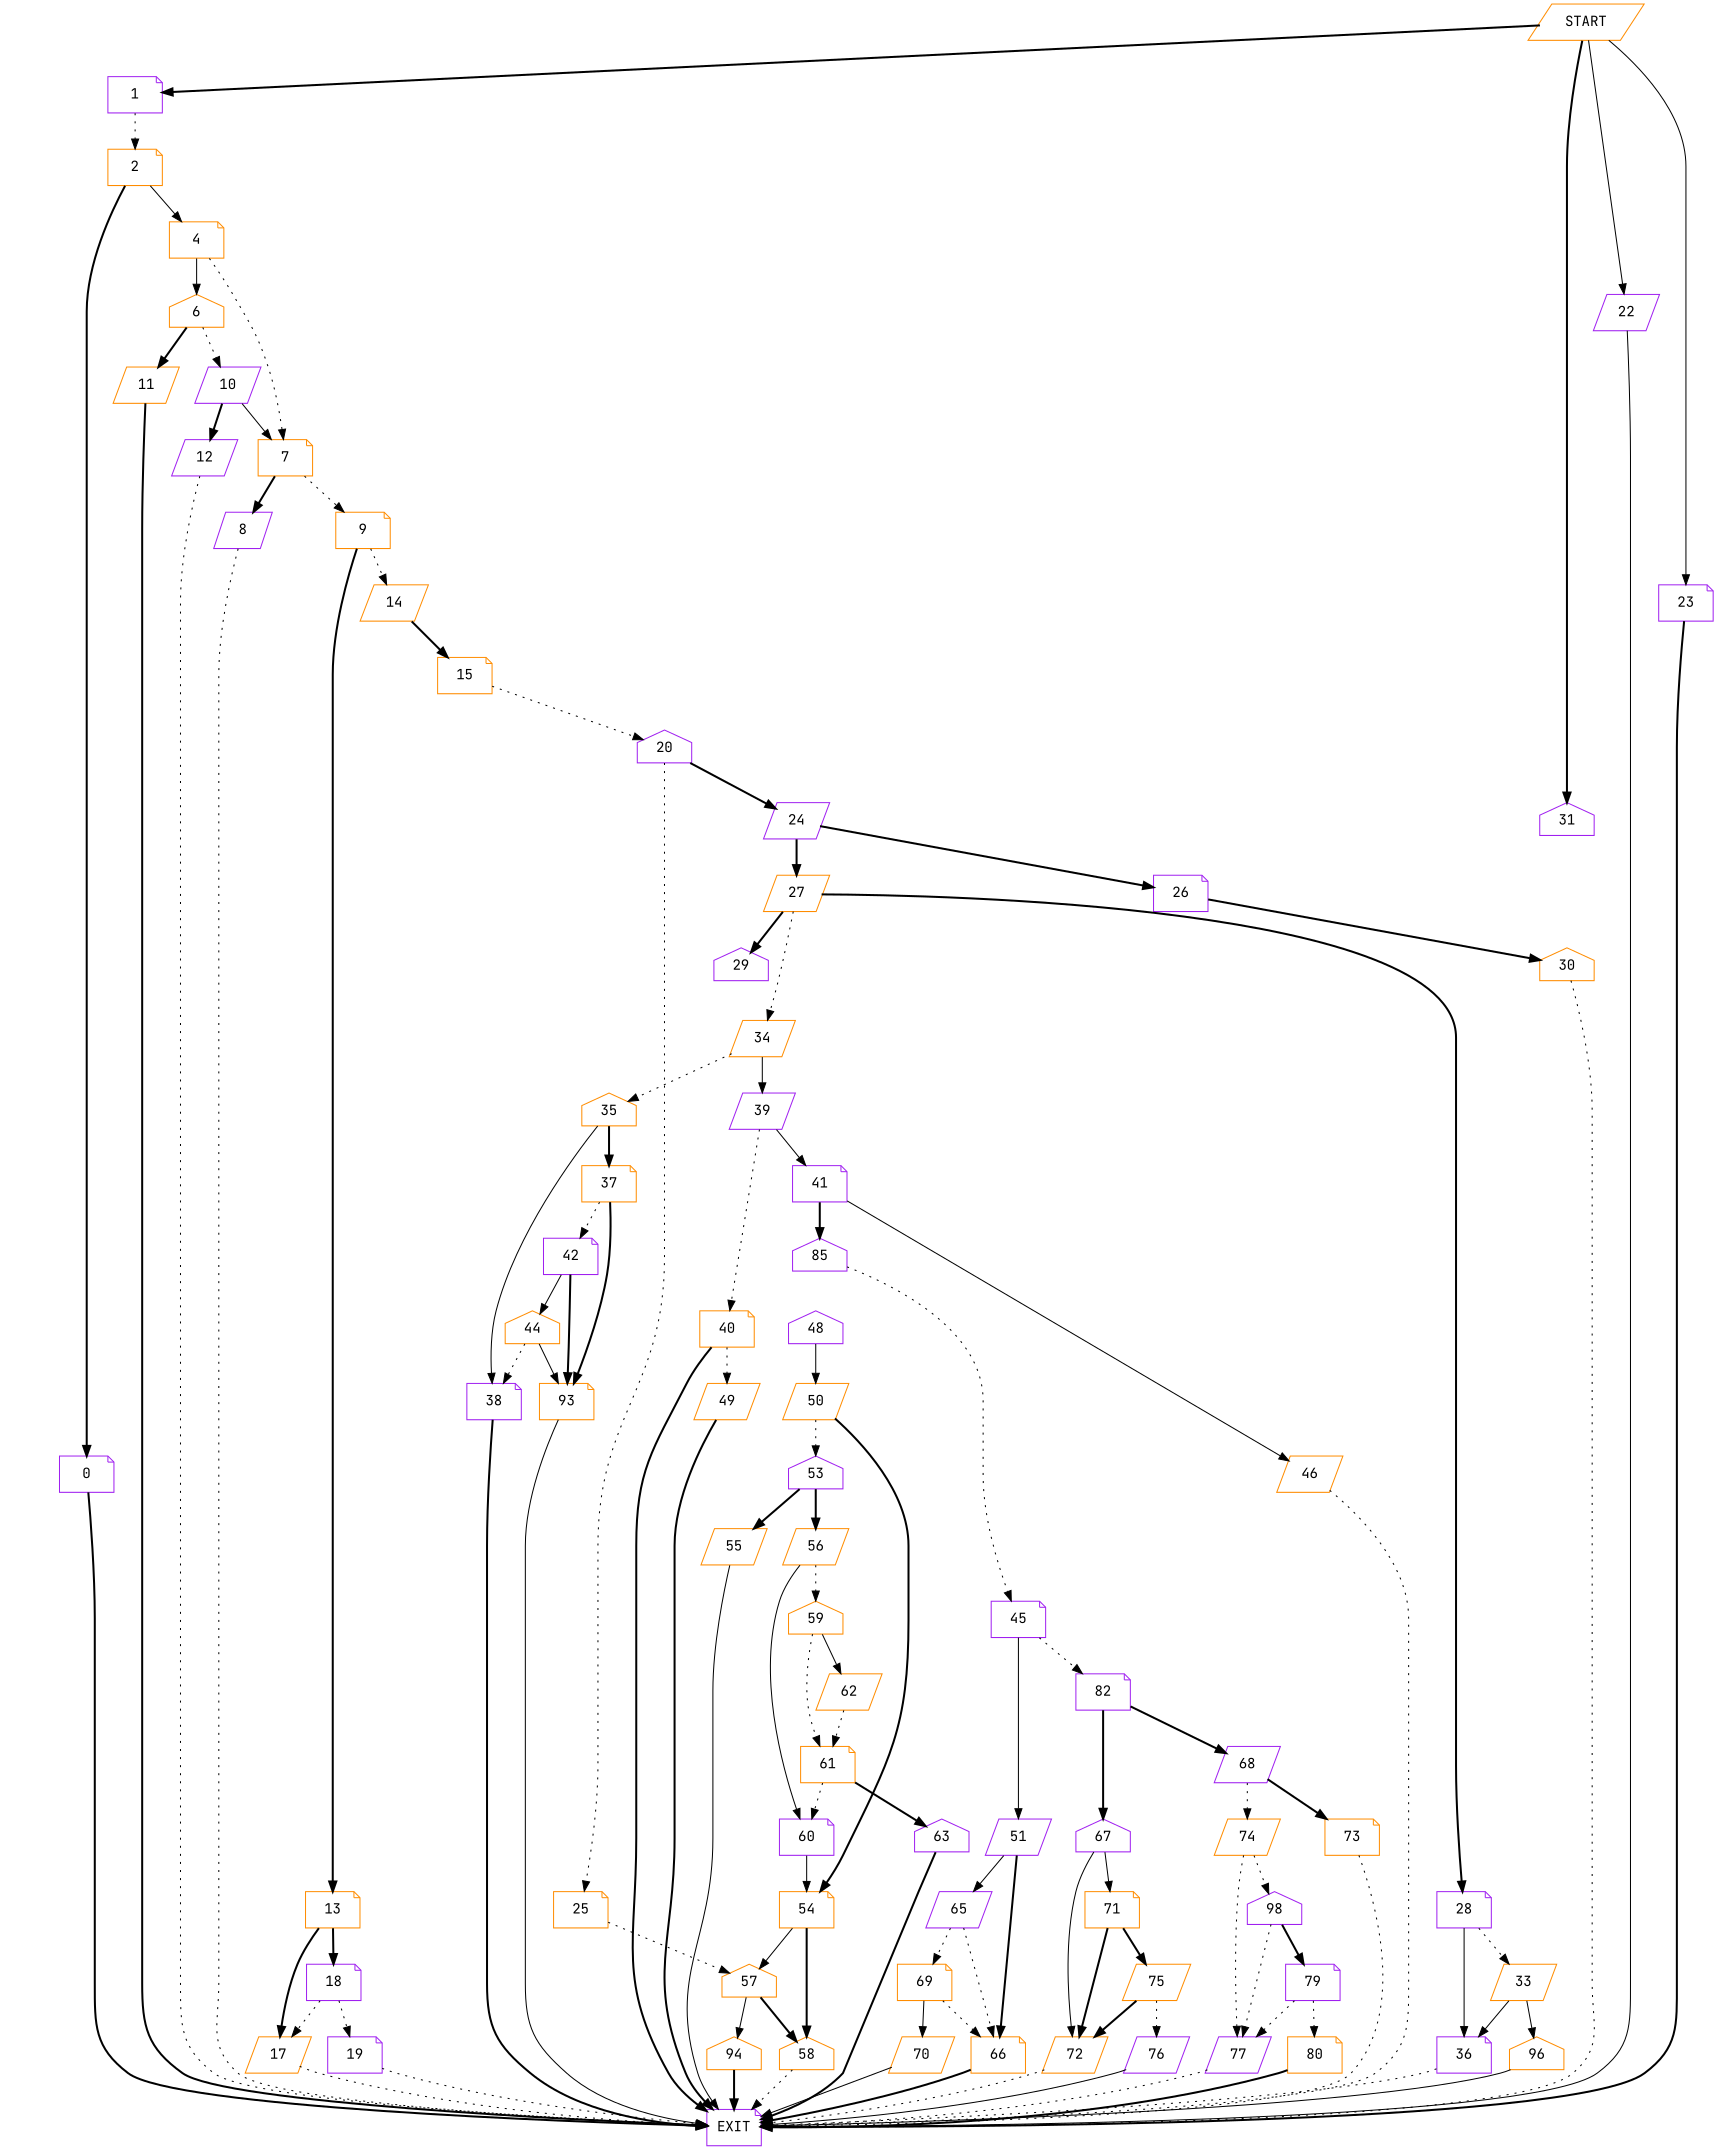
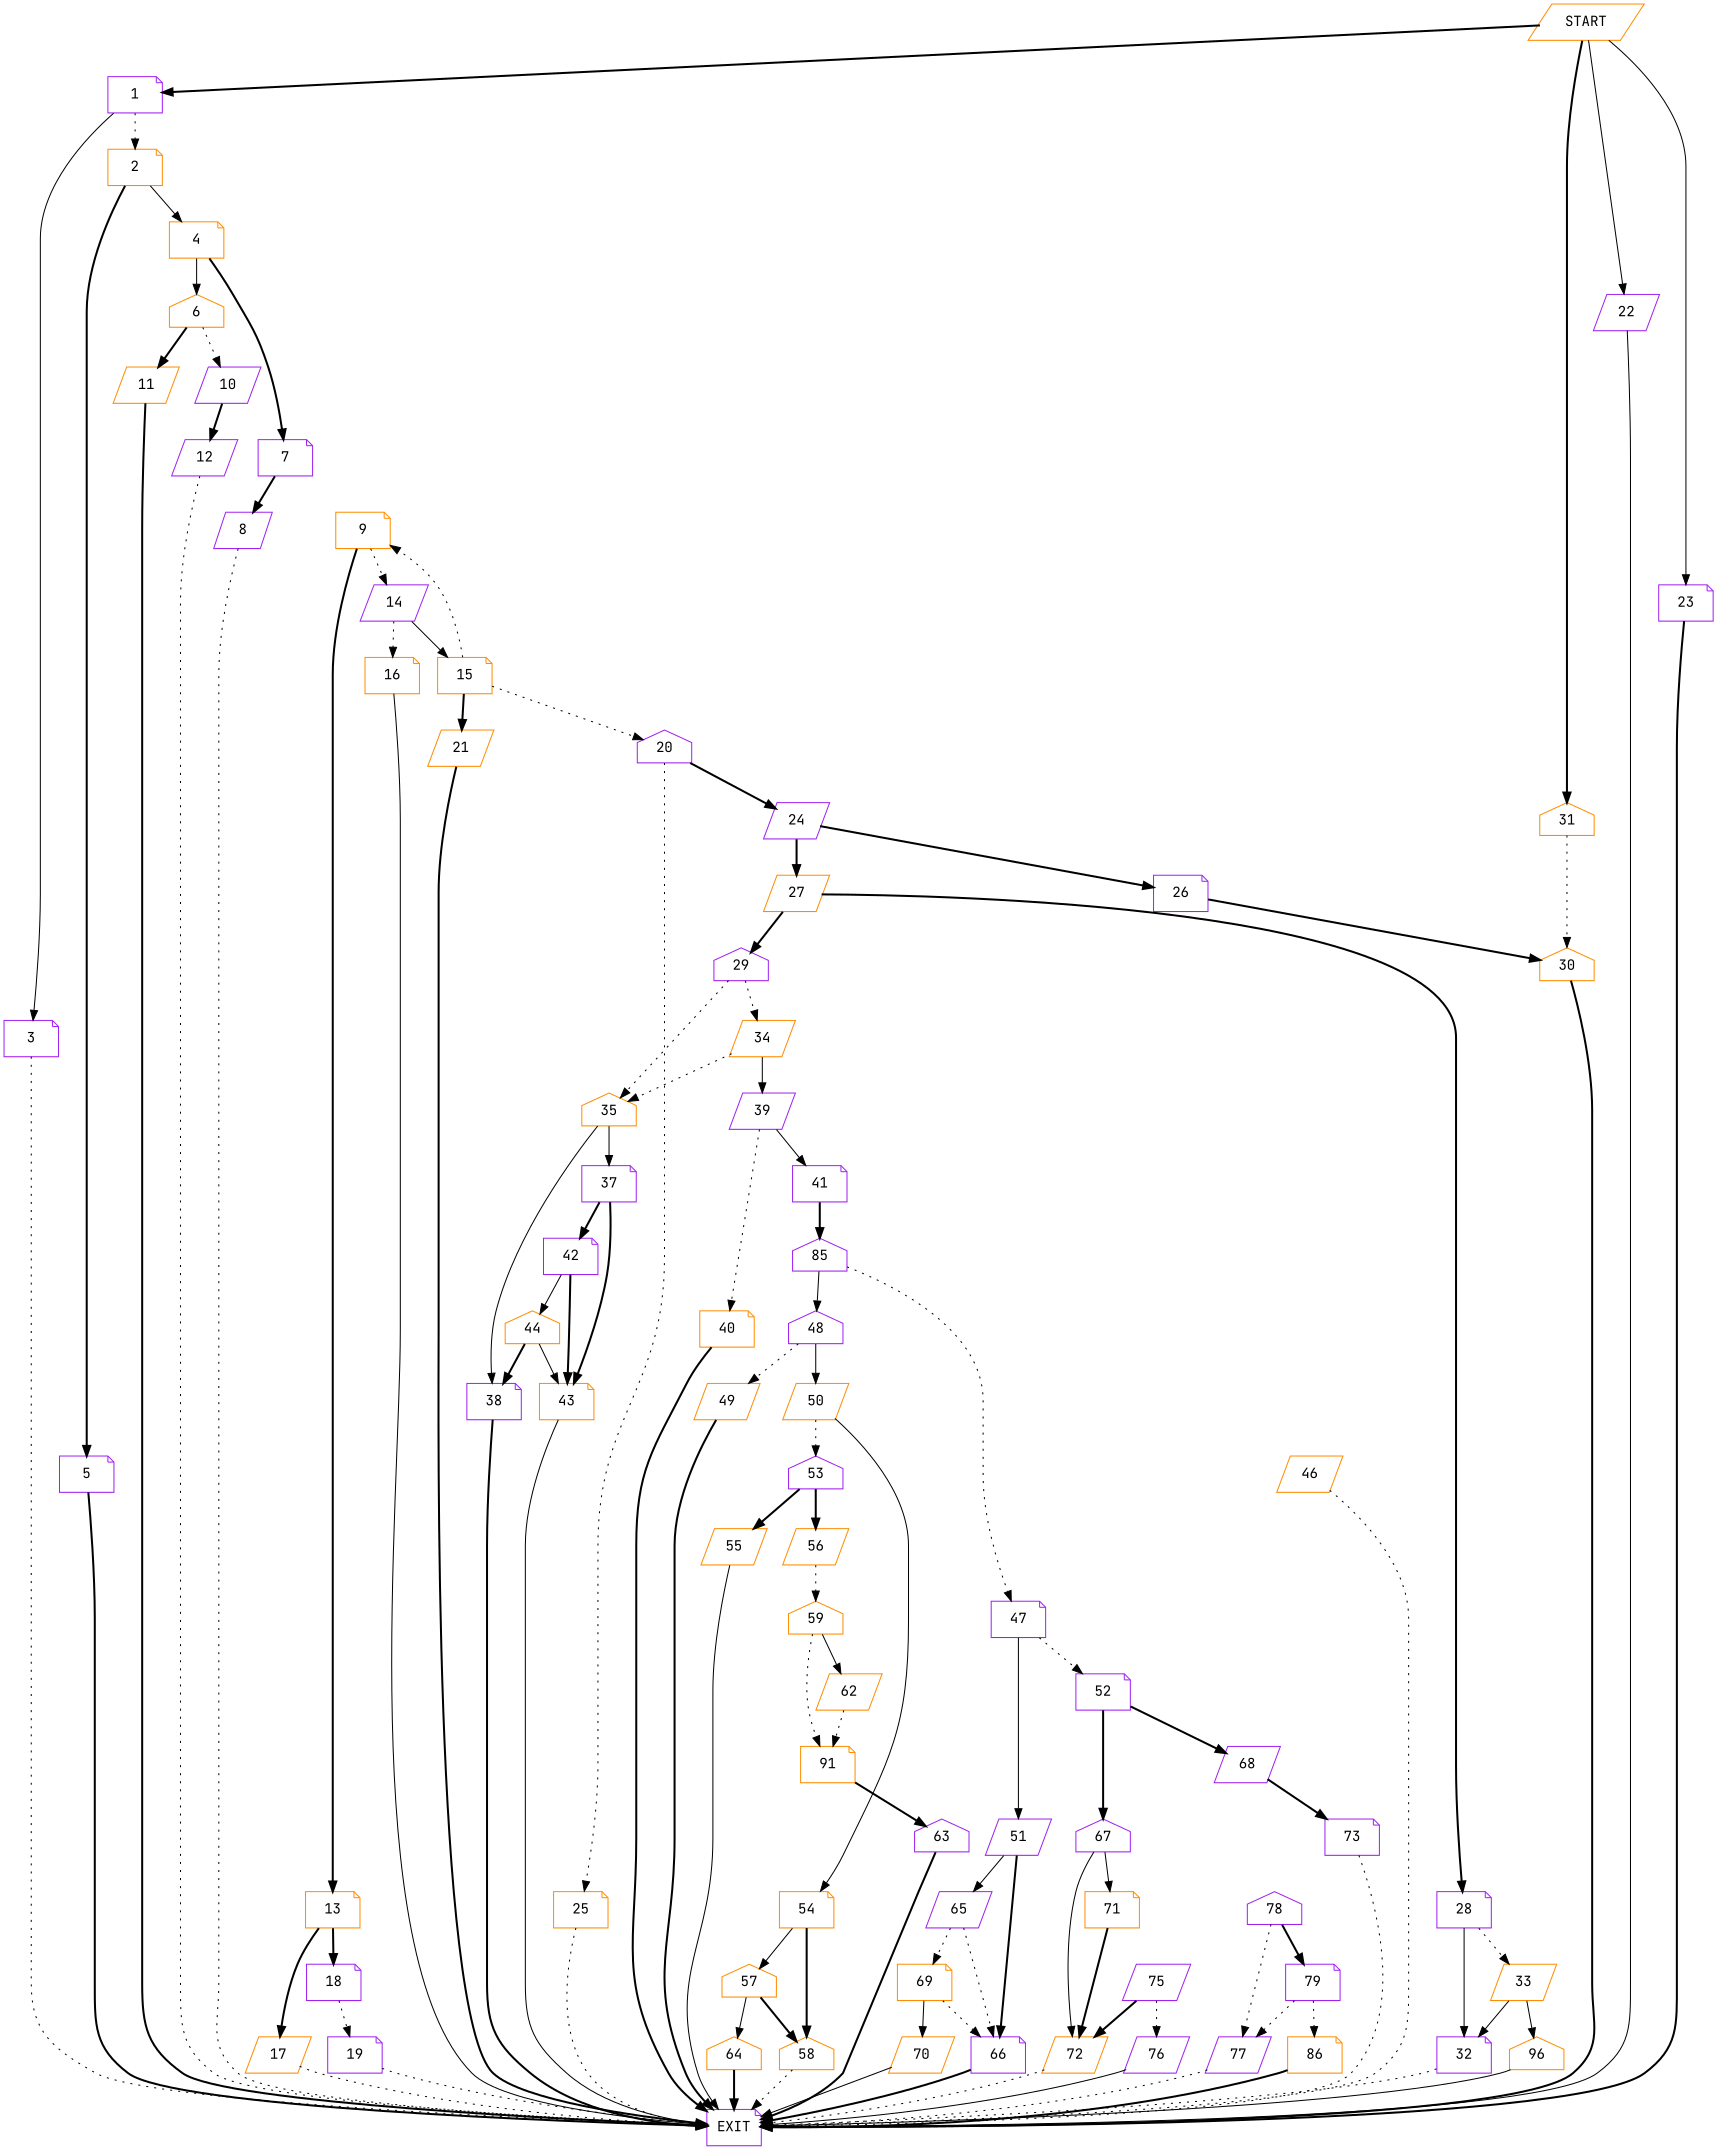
edge "4" -> "7": style dotted -> bold
edge "10" -> "7": removed
node "7": color darkorange -> purple
edge "7" -> "9": now "15" -> "9"
node "14": color darkorange -> purple
edge "14" -> "15": style bold -> solid
node "16": added
node "21": added
node "31": color purple -> darkorange
edge "31" -> "30": added
edge "27" -> "34": now "29" -> "34"
edge "29" -> "35": added
node "3": added
edge "35" -> "37": style bold -> solid
node "37": color darkorange -> purple
edge "37" -> "42": style dotted -> bold
edge "85" -> "48": added
edge "41" -> "46": removed
edge "44" -> "38": style dotted -> bold
edge "40" -> "49": now "48" -> "49"
node "93": label "93" -> "43"
node "0": label "0" -> "5"
node "45": label "45" -> "47"
edge "50" -> "54": style bold -> solid
node "82": label "82" -> "52"
node "61": label "61" -> "91"
node "60": removed
node "74": removed
node "73": color darkorange -> purple
node "98": label "98" -> "78"
edge "30" -> "EXIT": style dotted -> bold
edge "71" -> "75": removed
edge "25" -> "57": now "25" -> "EXIT"
node "75": color darkorange -> purple
edge "18" -> "17": removed
node "94": label "94" -> "64"
node "66": color darkorange -> purple
node "80": label "80" -> "86"
node "36": label "36" -> "32"
